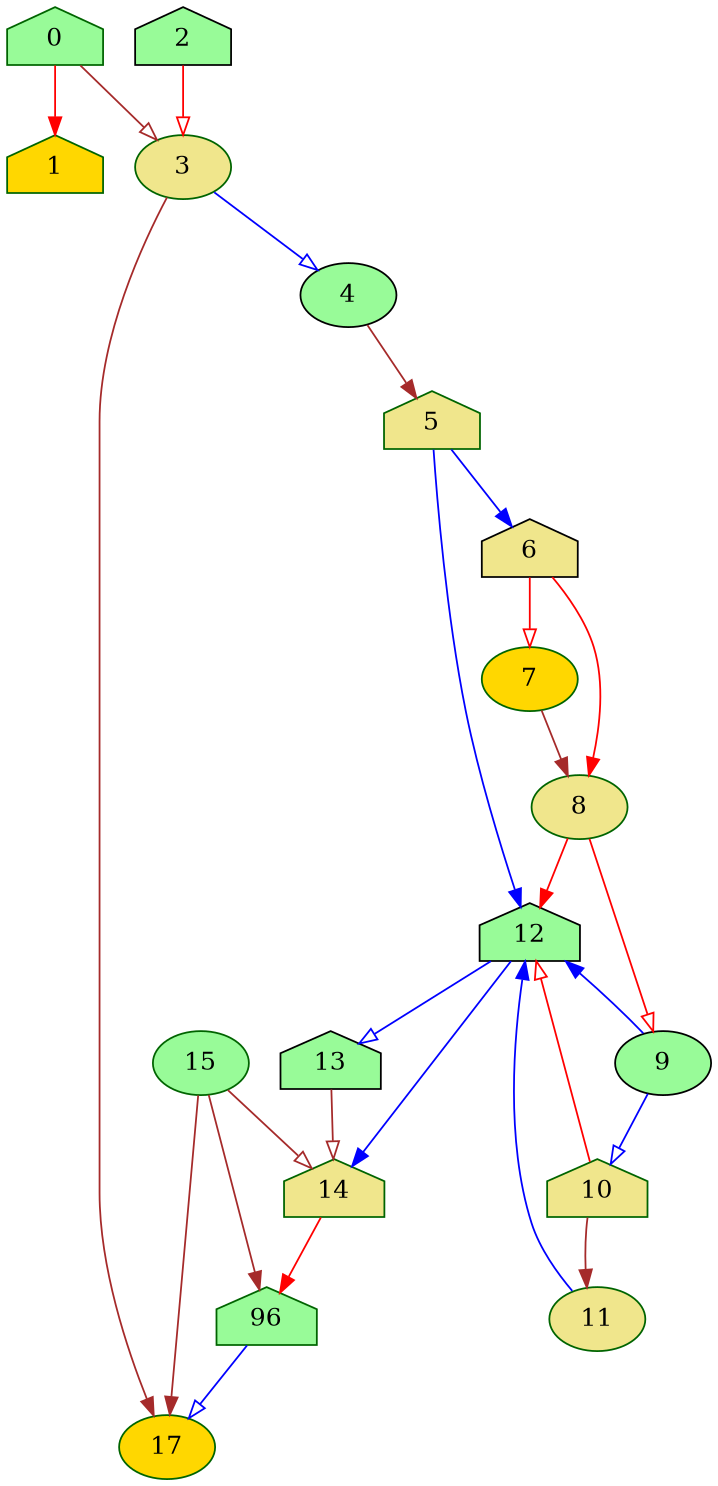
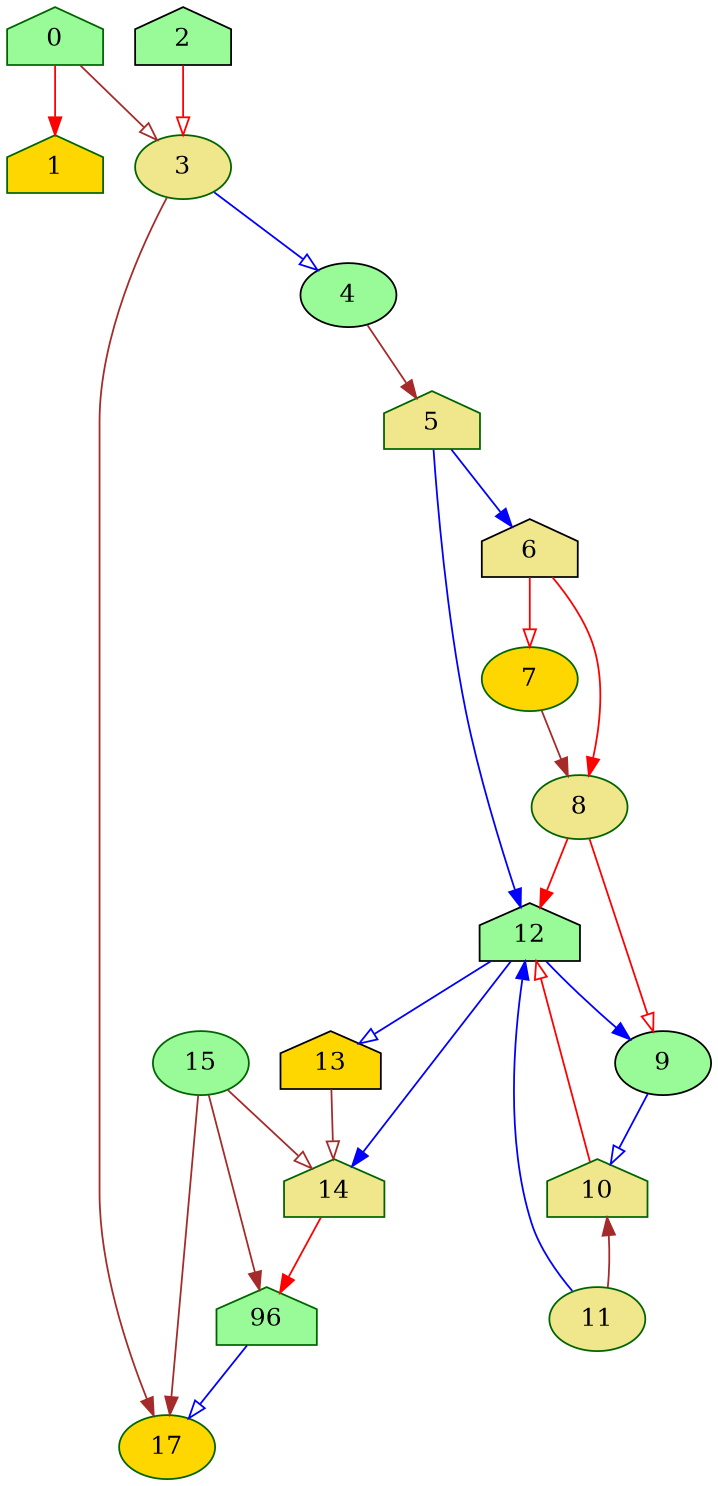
edge "9" -> "12": reversed
node "13": fillcolor palegreen -> gold
edge "10" -> "11": reversed
